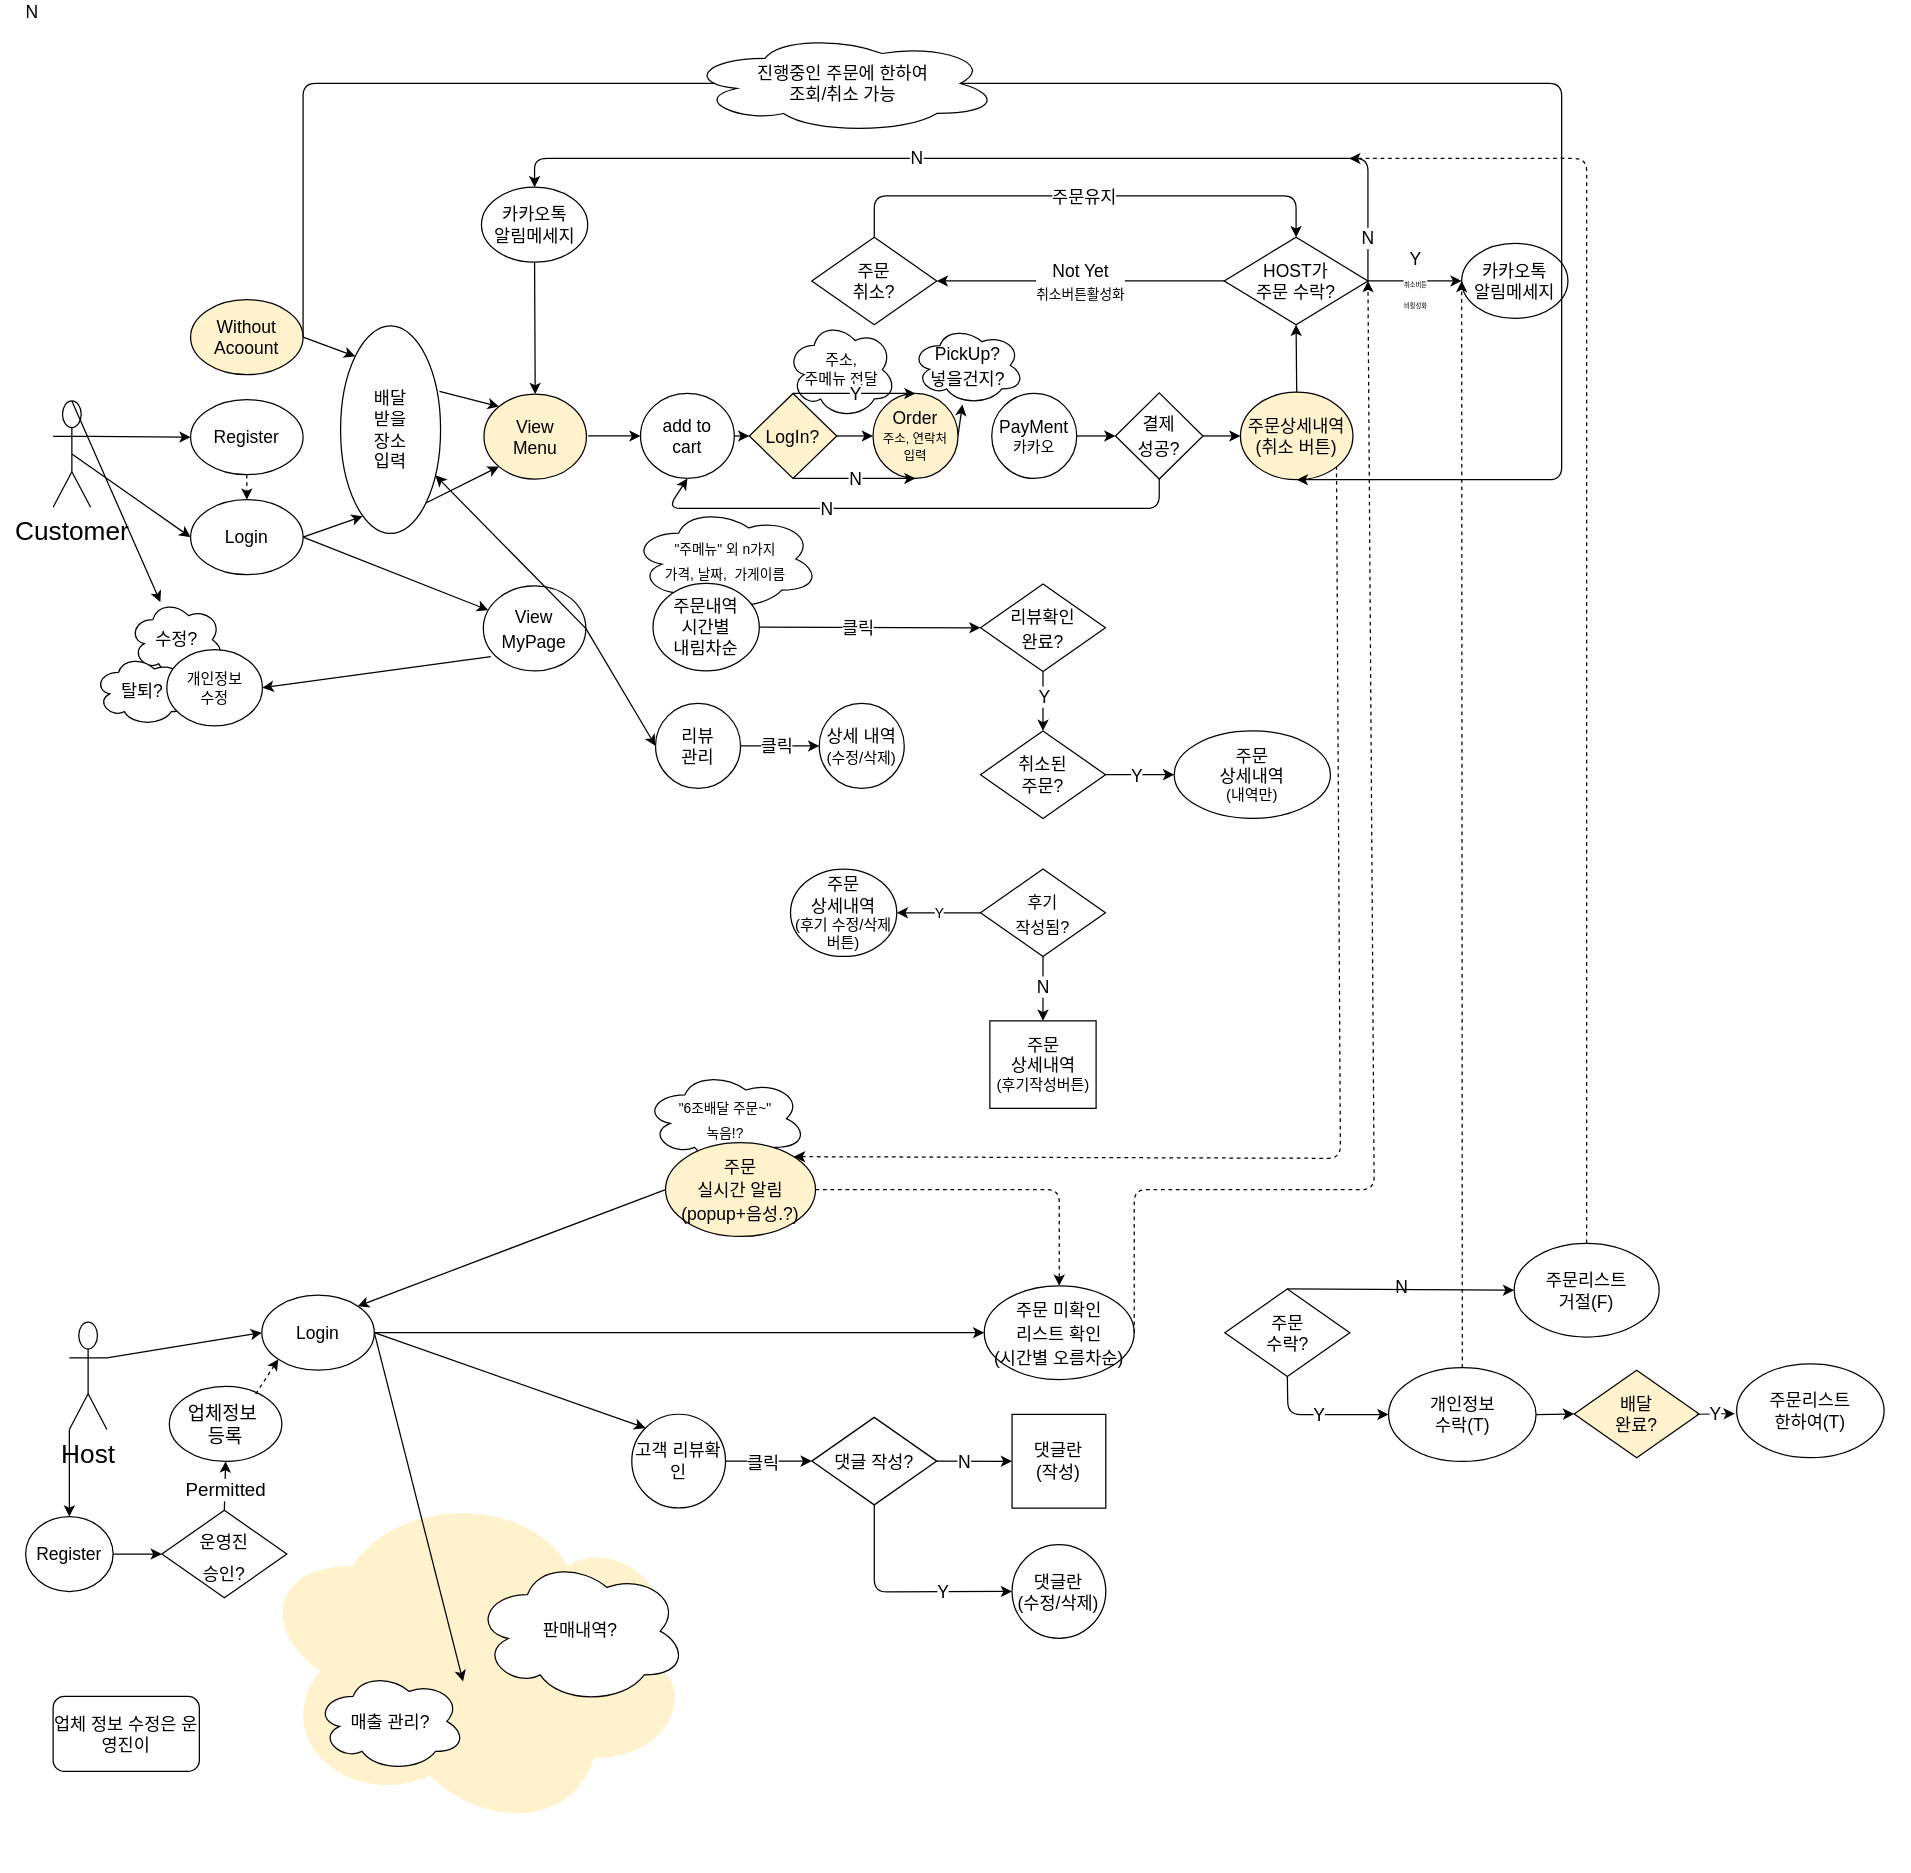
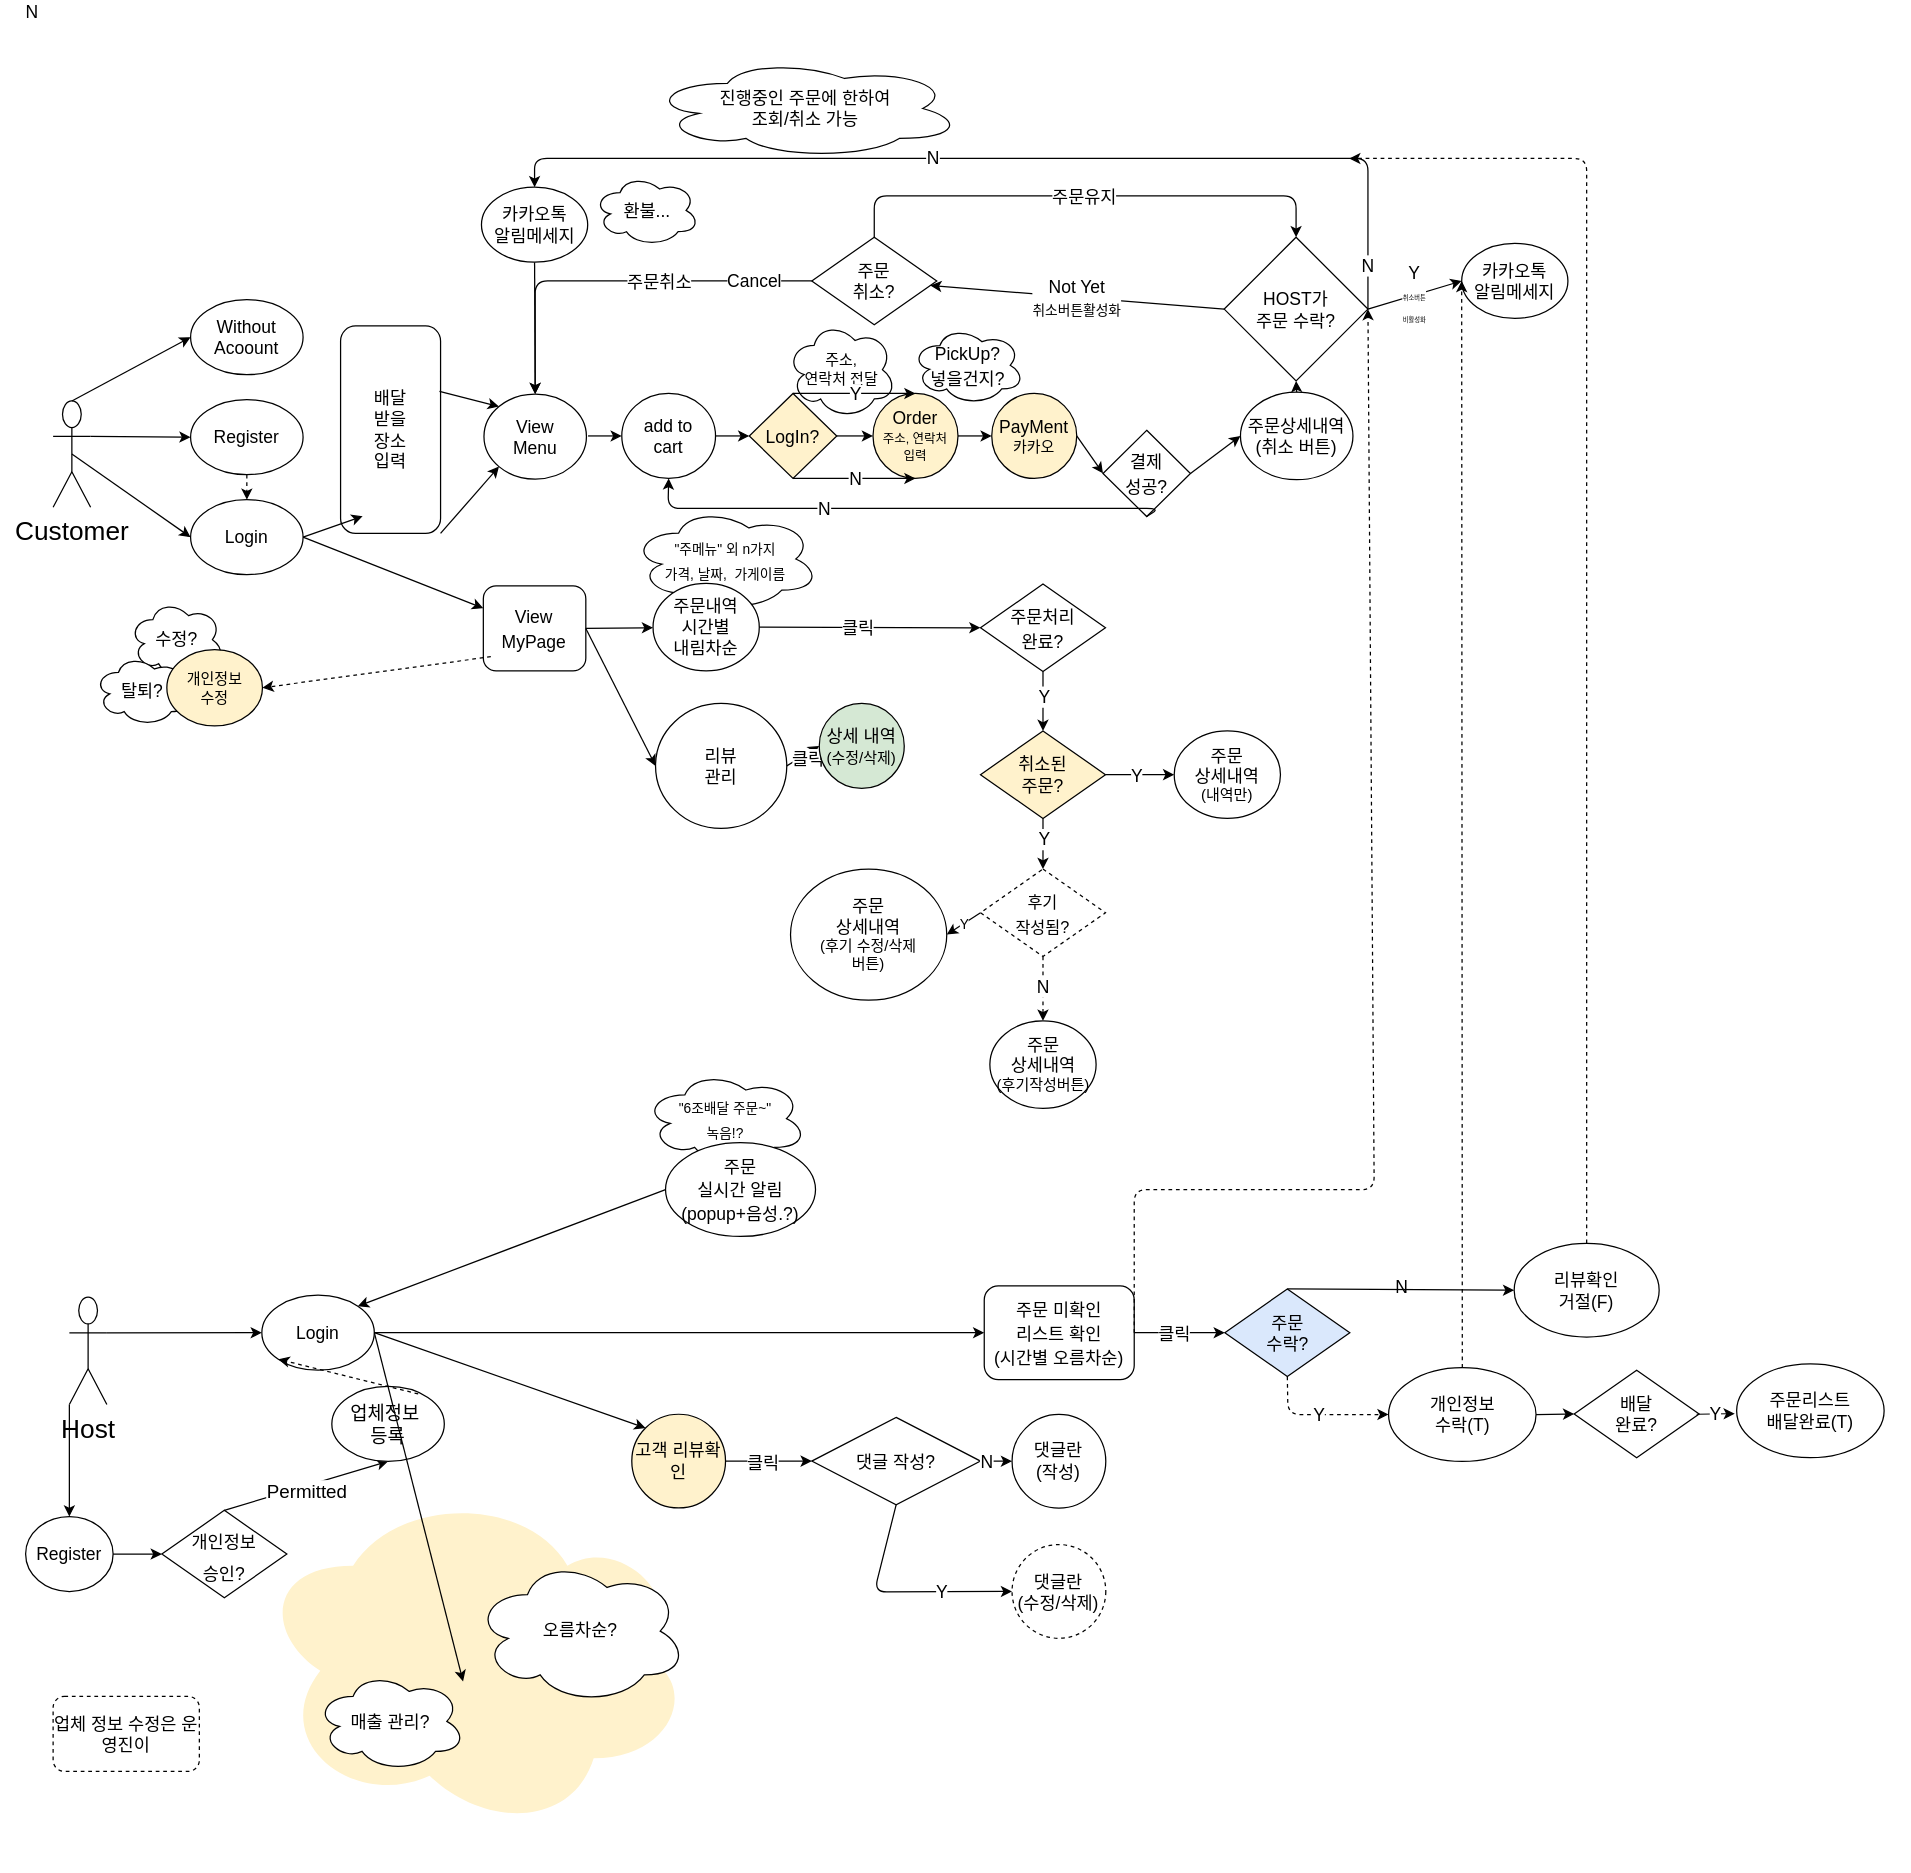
node "진행중인 주문에 한하여 조회/취소 가능": moved (843, 83) -> (806, 108)
edge "Without Acoount" -> "주문상세내역 (취소 버튼)": removed
node "환불...": added
edge "주문 취소?" -> "View Menu": added, labels "Cancel", "주문취소"
node "HOST가 주문 수락?": size 144x88 -> 144x144
node "Without Acoount": fillcolor #fff2cc -> #ffffff
edge "Without Acoount" -> "배달 받을 장소 입력": removed
node "주소, 주메뉴 전달": label "주소, 주메뉴 전달" -> "주소, 연락처 전달"
edge "Order 주소, 연락처 입력" -> "PickUp? 넣을건지?": now "Order 주소, 연락처 입력" -> "PayMent 카카오"
node "배달 받을 장소 입력": shape ellipse -> rounded rectangle
node "View Menu": fillcolor #fff2cc -> #ffffff
node "add to cart": moved (688, 436) -> (669, 436)
node "PayMent 카카오": fillcolor #ffffff -> #fff2cc
node "결제 성공?": moved (1159, 436) -> (1147, 473)
node "주문상세내역 (취소 버튼)": fillcolor #fff2cc -> #ffffff
edge "Customer" -> "수정?": now "Customer" -> "Without Acoount"
edge "View MyPage" -> "배달 받을 장소 입력": now "View MyPage" -> "주문내역 시간별 내림차순"
node "View MyPage": shape ellipse -> rounded rectangle
node "리뷰확인 완료?": label "리뷰확인 완료?" -> "주문처리 완료?"
edge "View MyPage" -> "개인정보 수정": style solid -> dashed
node "개인정보 수정": fillcolor #ffffff -> #fff2cc
node "리뷰 관리": size 85x85 -> 131x125
node "상세 내역 (수정/삭제)": fillcolor #ffffff -> #d5e8d4
node "취소된 주문?": fillcolor #ffffff -> #fff2cc
node "주문 상세내역 (내역만)": size 156x88 -> 106x88
edge "취소된 주문?" -> "후기 작성됨?": added, label "Y"
node "주문 상세내역 (후기 수정/삭제 버튼)": size 106x88 -> 156x131
node "후기 작성됨?": style solid -> dashed
edge "후기 작성됨?" -> "주문 상세내역 (후기작성버튼)": style solid -> dashed
node "주문 상세내역 (후기작성버튼)": shape rectangle -> ellipse
edge "주문상세내역 (취소 버튼)" -> "주문 실시간 알림 (popup+음성.?)": removed
node "주문 실시간 알림 (popup+음성.?)": fillcolor #fff2cc -> #ffffff
edge "주문 실시간 알림 (popup+음성.?)" -> "주문 미확인 리스트 확인 (시간별 오름차순)": removed
node "주문리스트 거절(F)": label "주문리스트 거절(F)" -> "리뷰확인 거절(F)"
node "주문 미확인 리스트 확인 (시간별 오름차순)": shape ellipse -> rounded rectangle
edge "주문 미확인 리스트 확인 (시간별 오름차순)" -> "주문 수락?": added, label "클릭"
node "주문 수락?": fillcolor #ffffff -> #dae8fc
node "Host": moved (88, 1376) -> (88, 1351)
node "주문리스트 한하여(T)": label "주문리스트 한하여(T)" -> "주문리스트 배달완료(T)"
edge "주문 수락?" -> "개인정보 수락(T)": style solid -> dashed
node "배달 완료?": fillcolor #fff2cc -> #ffffff
node "업체정보 등록": moved (226, 1424) -> (388, 1424)
node "고객 리뷰확인": fillcolor #ffffff -> #fff2cc
node "댓글 작성?": size 125x88 -> 169x88
node "댓글란 (작성)": shape rectangle -> ellipse
node "운영진 승인?": label "운영진 승인?" -> "개인정보 승인?"
node "댓글란 (수정/삭제)": style solid -> dashed
node "판매내역?": label "판매내역?" -> "오름차순?"
node "업체 정보 수정은 운영진이": style solid -> dashed
